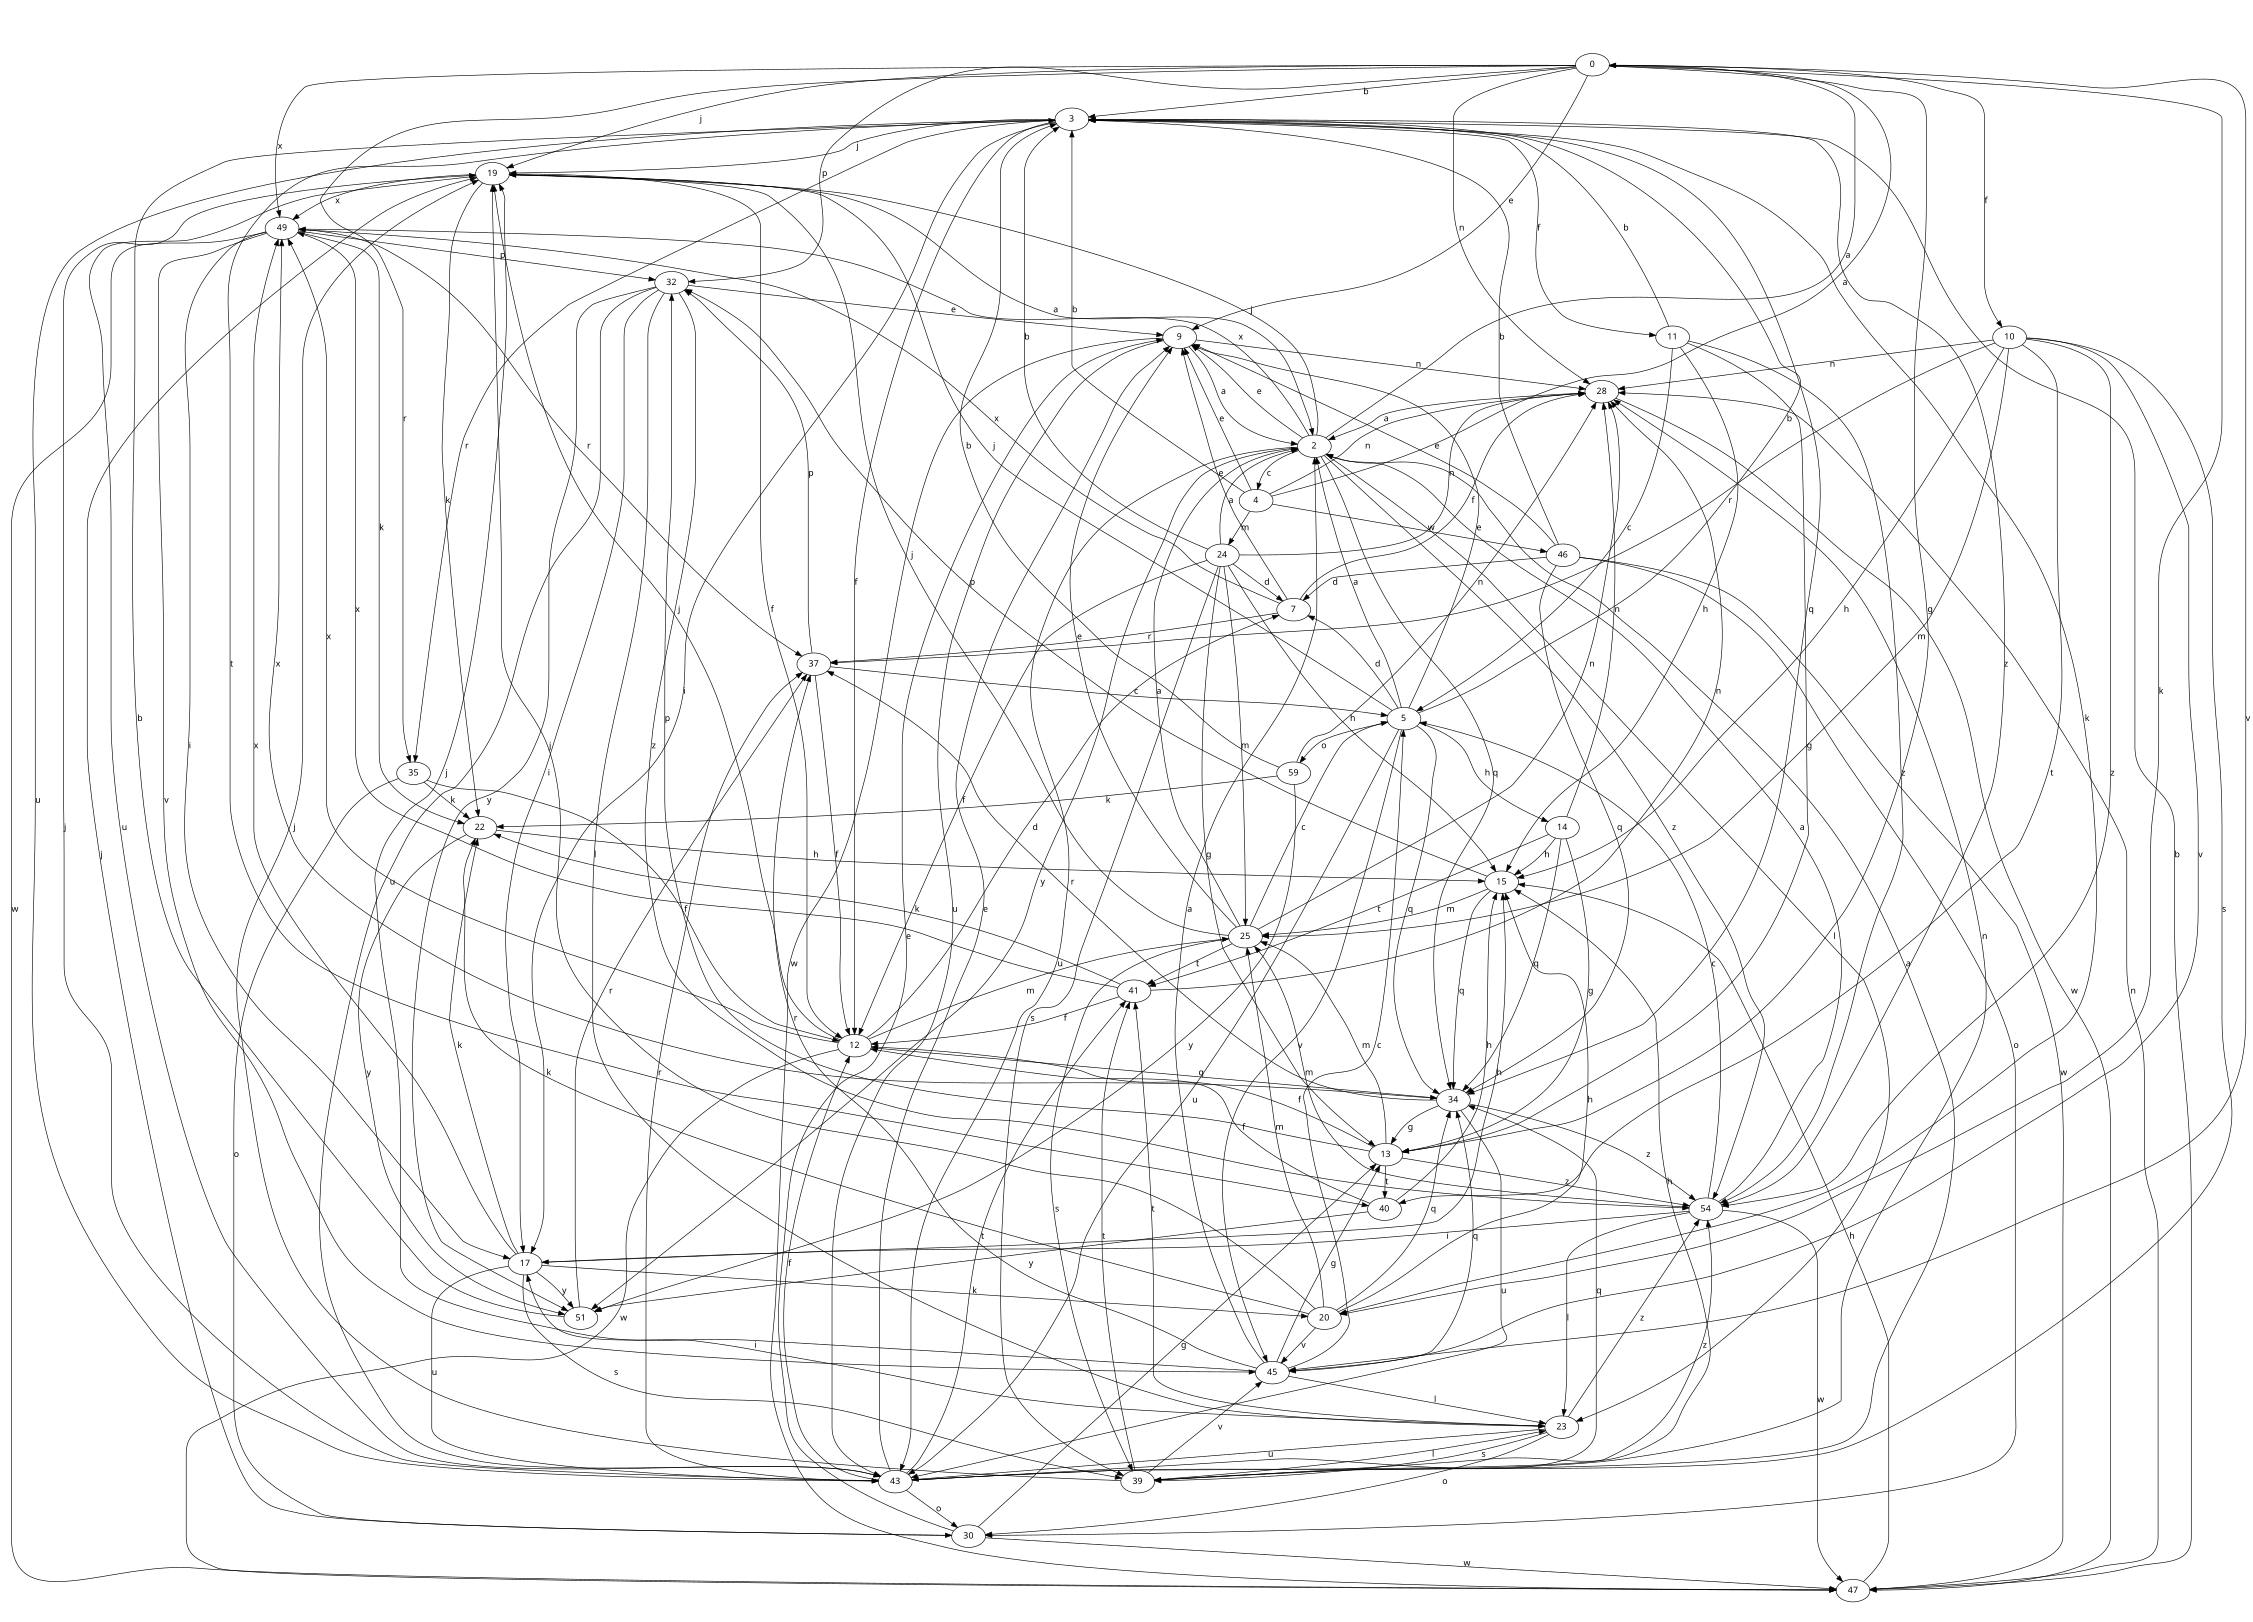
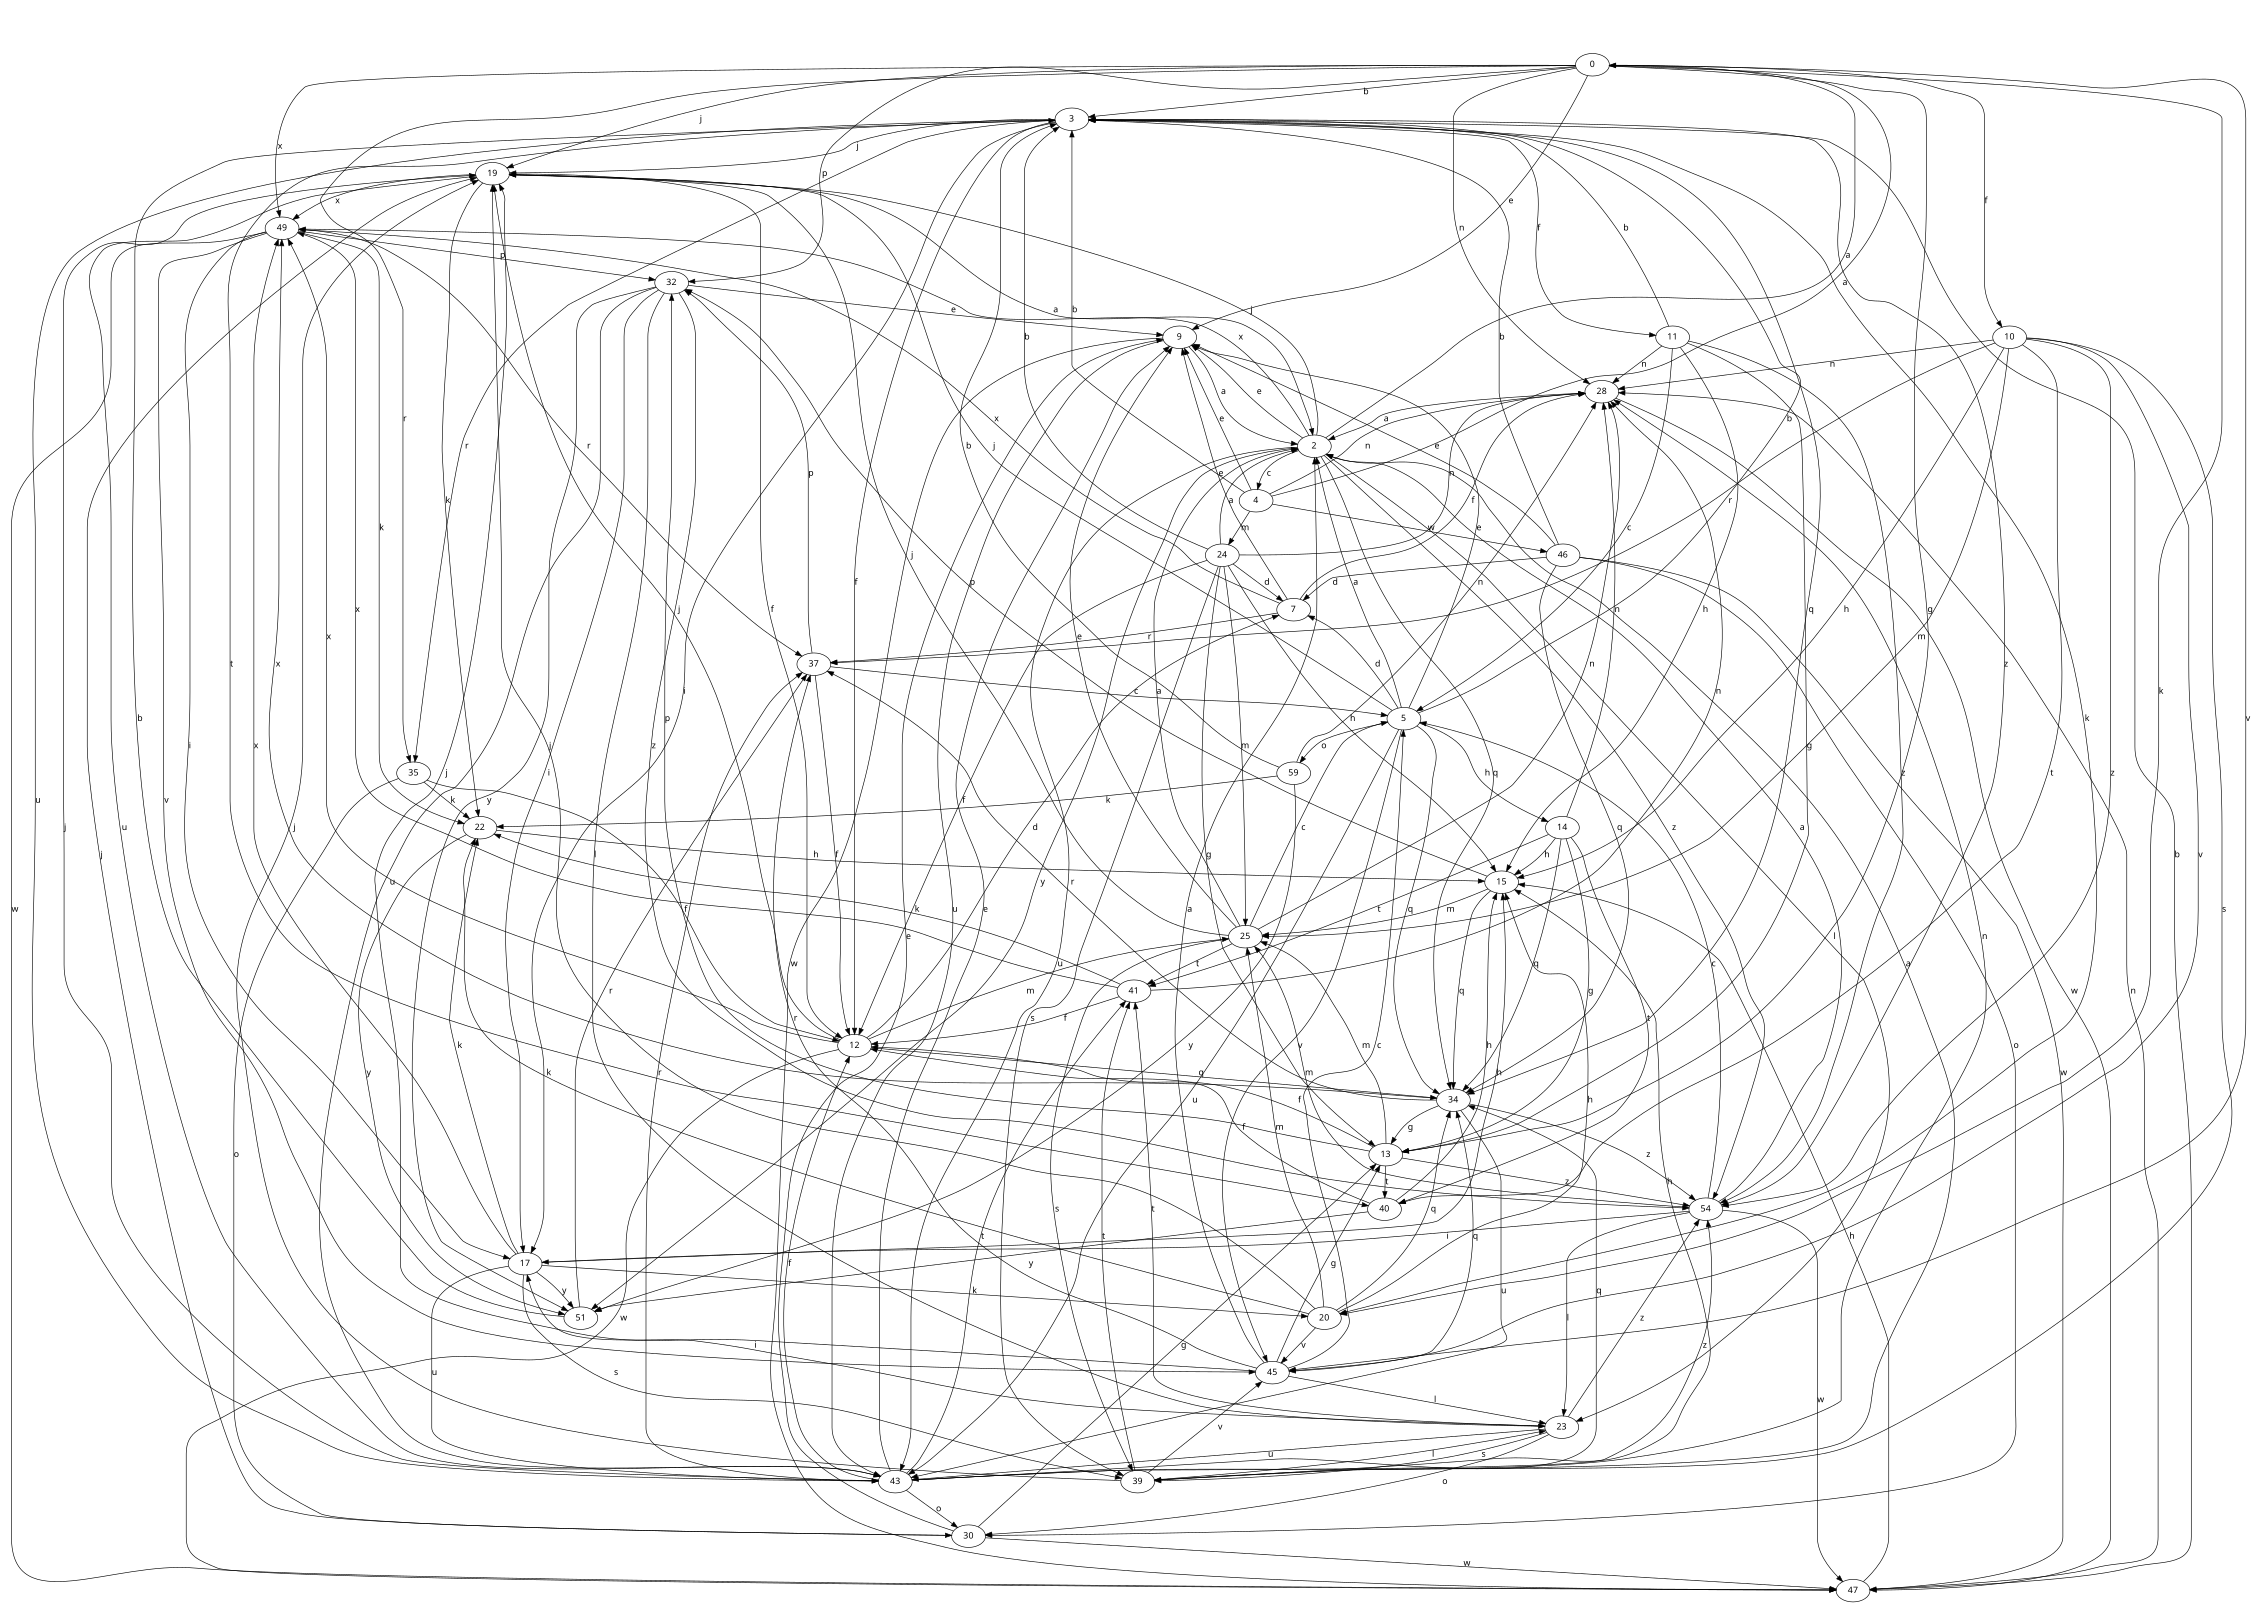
edge "9" -> "28": now "11" -> "28"
edge "14" -> "40": added, label "t"
